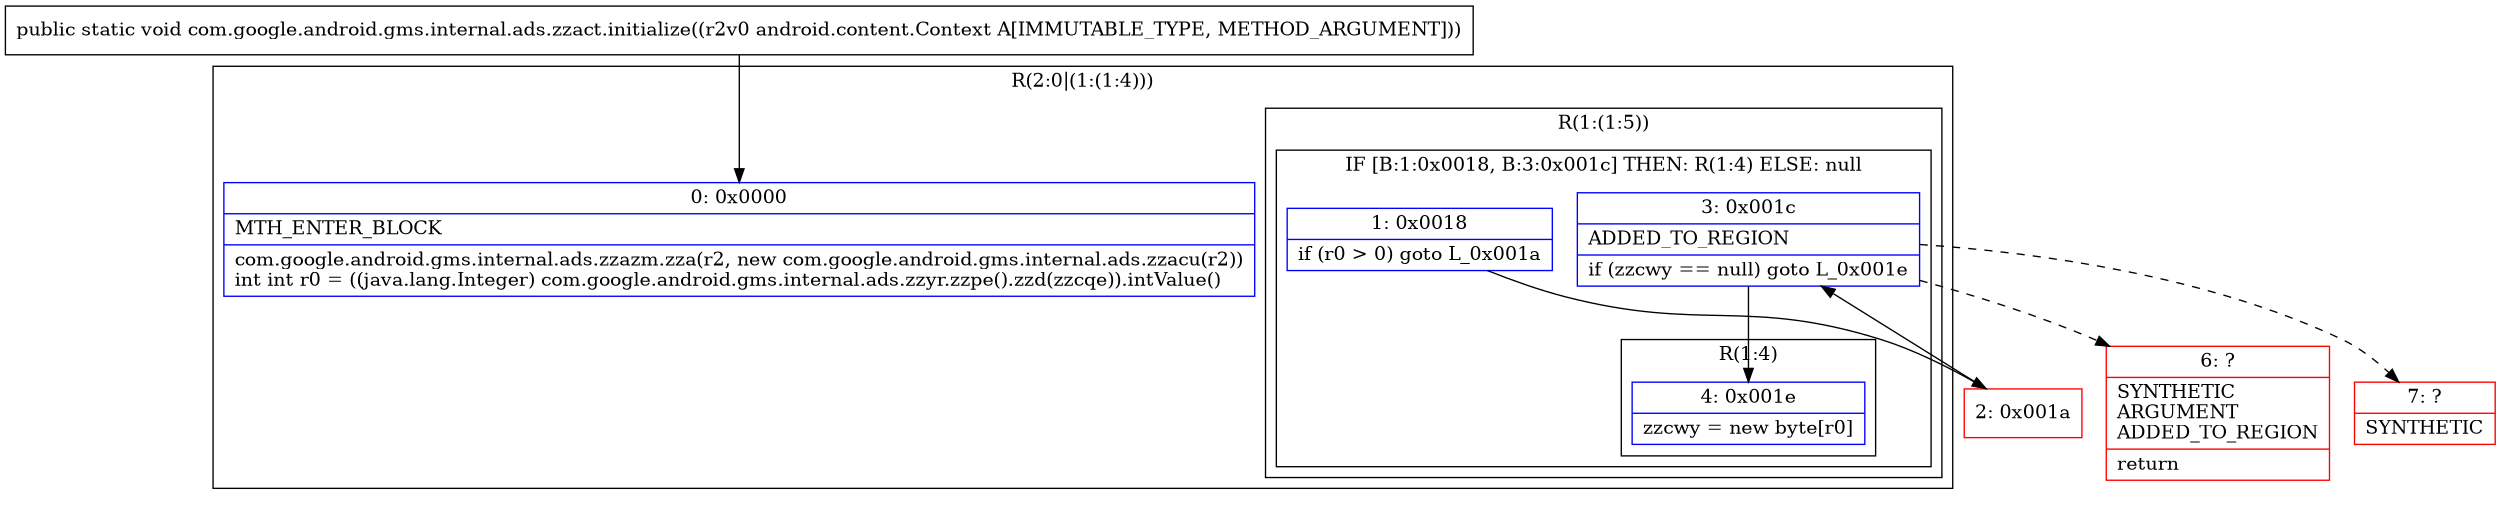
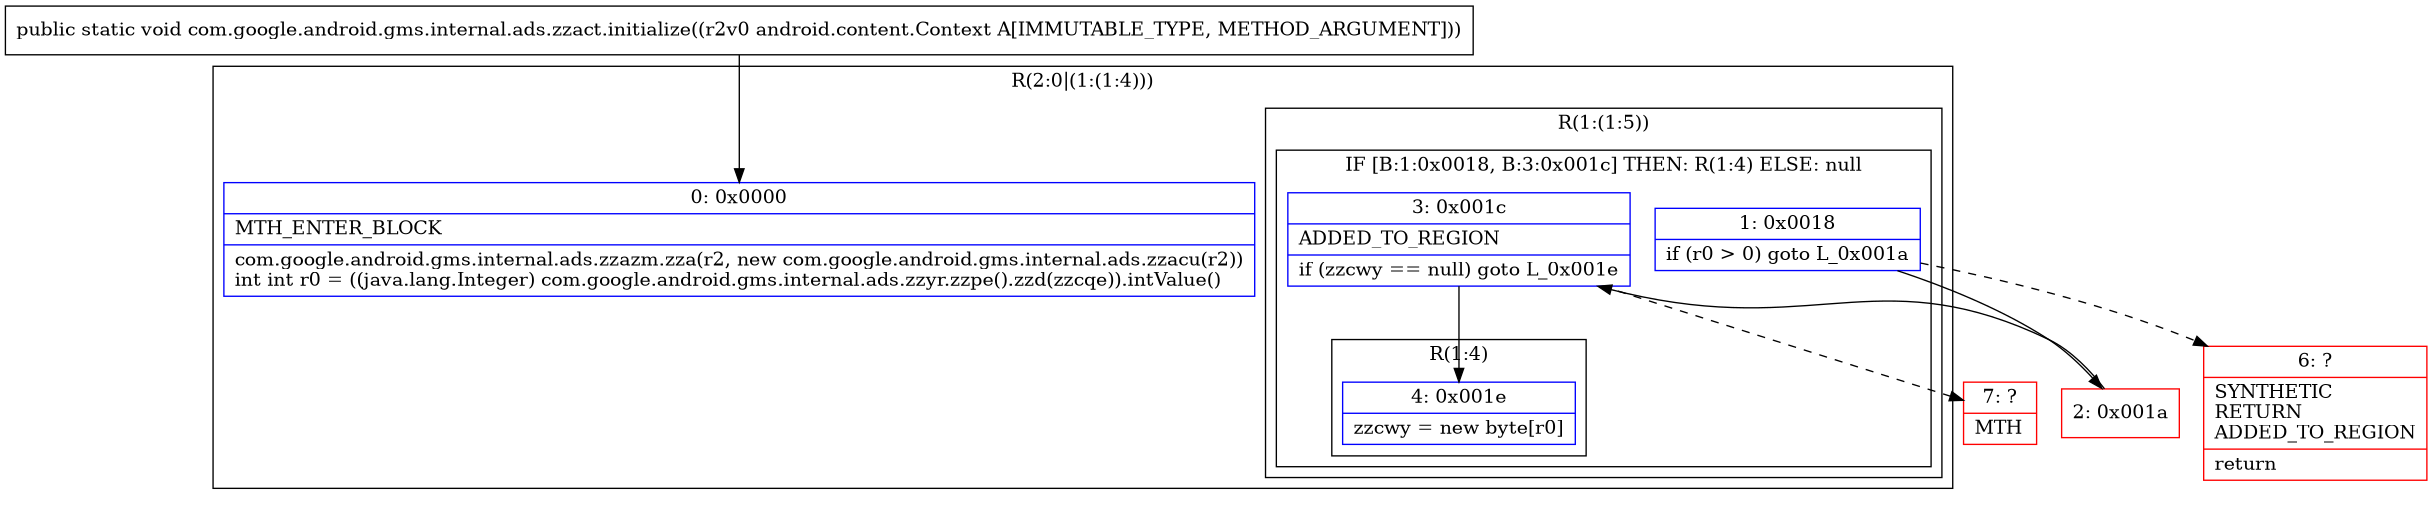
edge "3: 0x001c" -> "6: ?": now "1: 0x0018" -> "6: ?"
node "6: ?": text "ARGUMENT" -> "RETURN"
node "7: ?": text "SYNTHETIC" -> "MTH"
